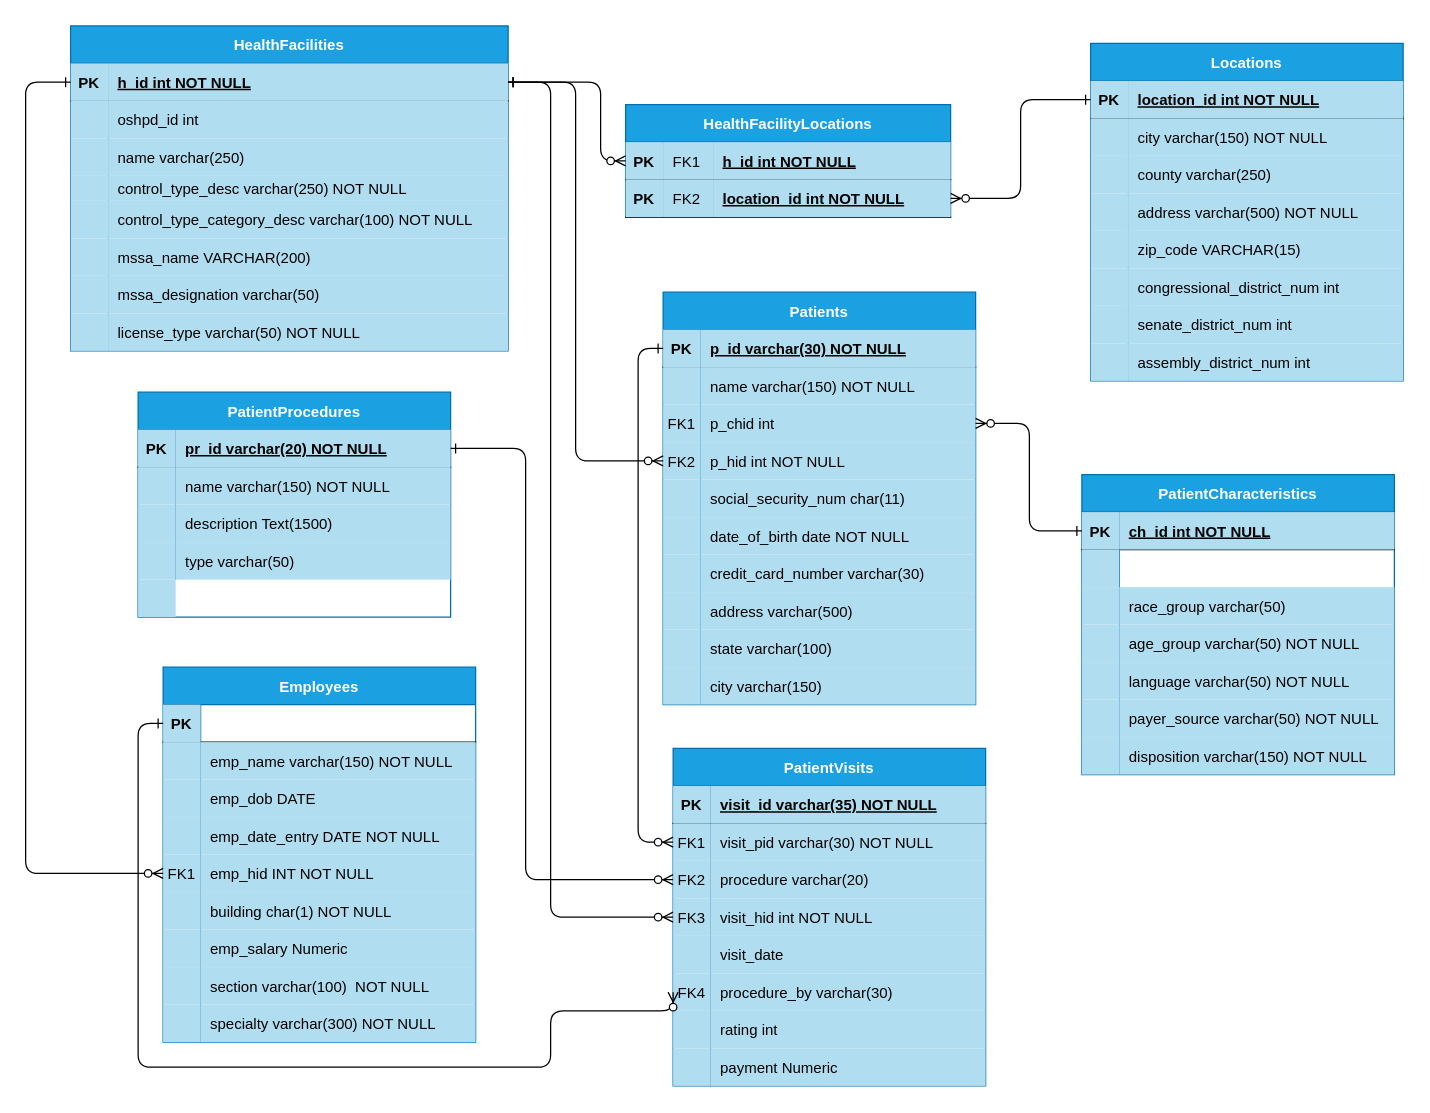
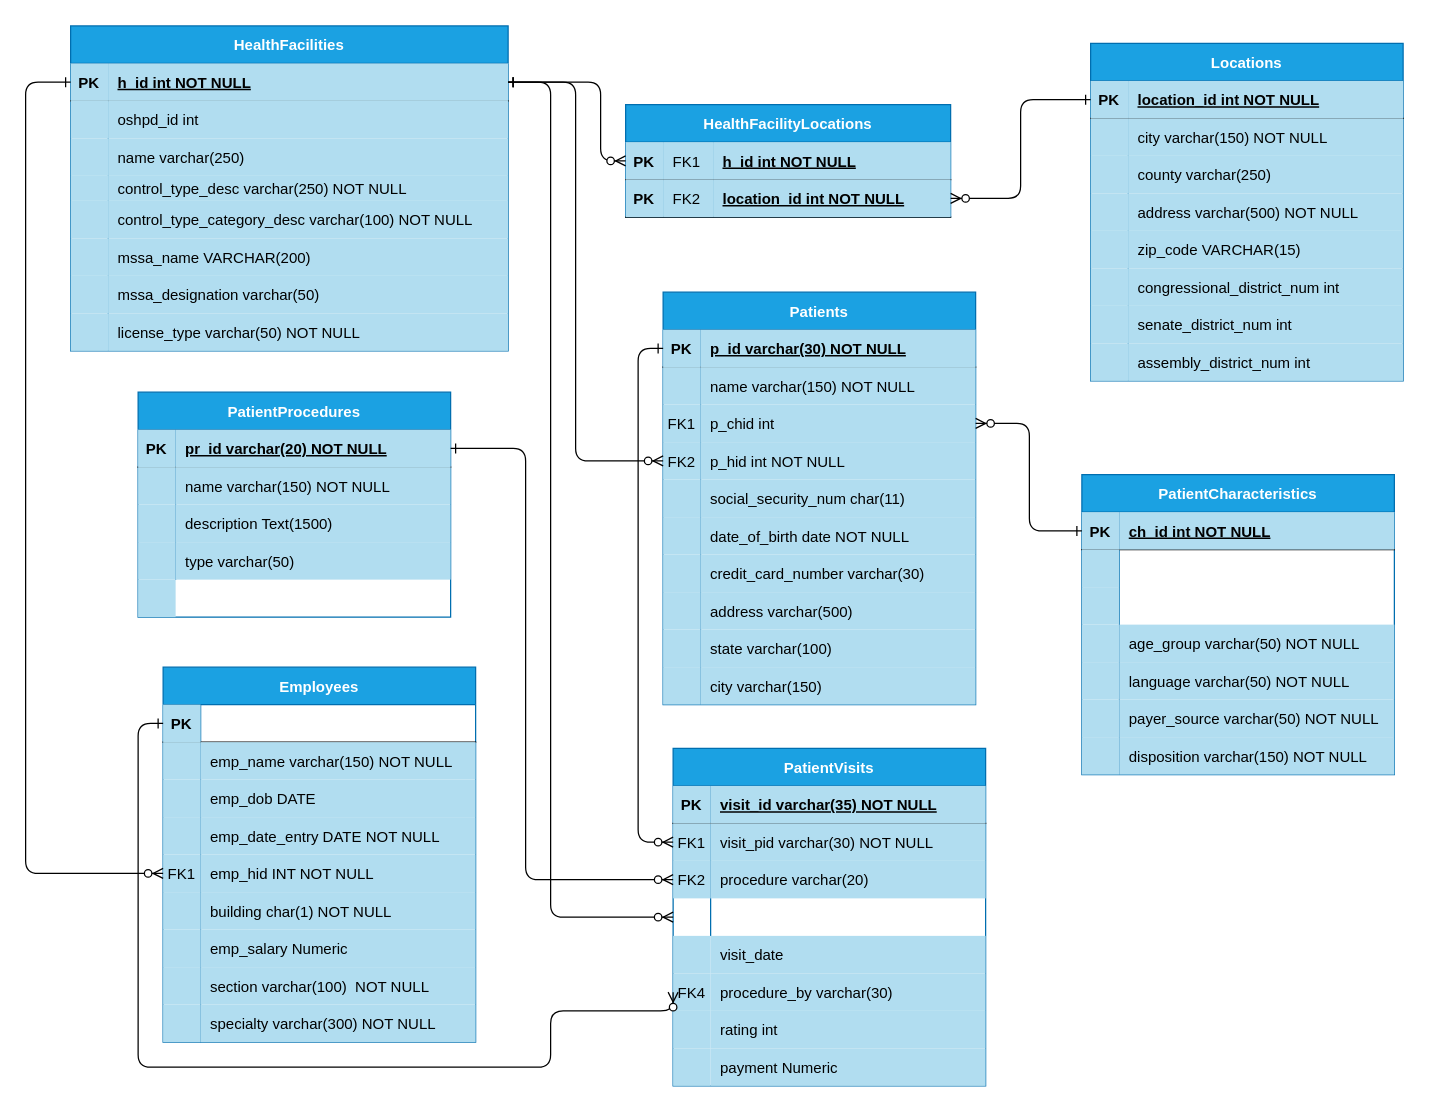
node "race_group varchar(50)": removed
node "FK3": removed
node "visit_hid int NOT NULL": removed
